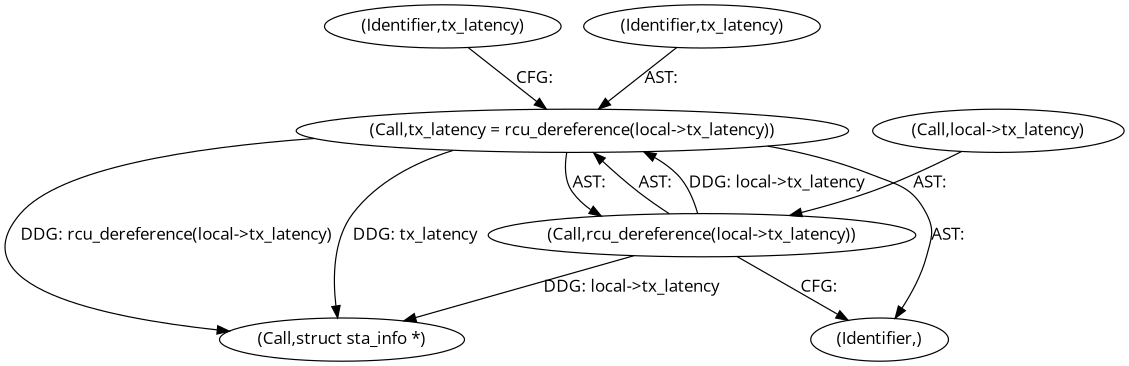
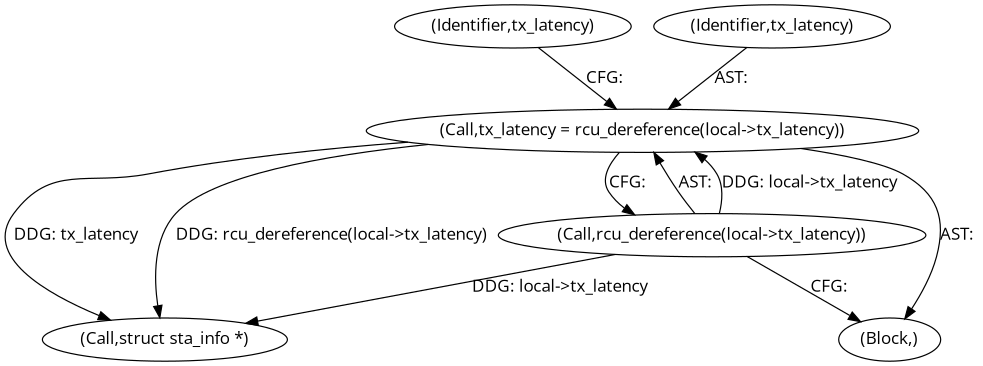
node "(Call,local->tx_latency)": removed
edge "(Call,tx_latency = rcu_dereference(local->tx_latency))" -> "(Call,rcu_dereference(local->tx_latency))": label "AST: " -> "CFG: "
node "(Identifier,)": label "(Identifier,)" -> "(Block,)"
